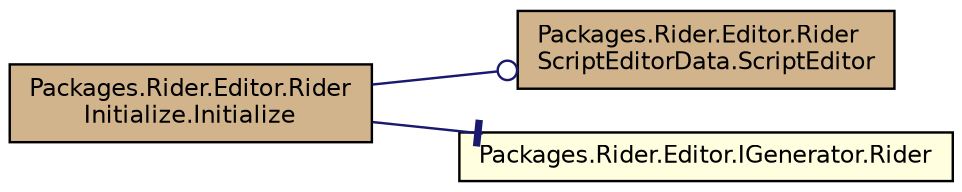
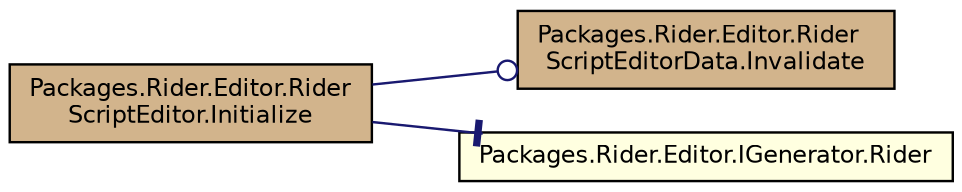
node "Packages.Rider.Editor.Rider ScriptEditorData.ScriptEditor": label "Packages.Rider.Editor.Rider ScriptEditorData.ScriptEditor" -> "Packages.Rider.Editor.Rider ScriptEditorData.Invalidate"
node "Packages.Rider.Editor.Rider Initialize.Initialize": label "Packages.Rider.Editor.Rider Initialize.Initialize" -> "Packages.Rider.Editor.Rider ScriptEditor.Initialize"
